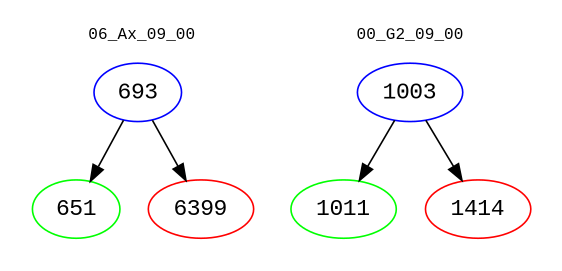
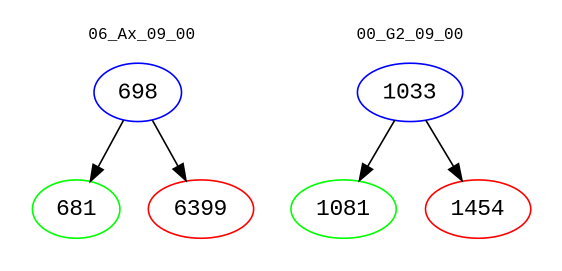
node "693": label "693" -> "698"
node "1003": label "1003" -> "1033"
node "651": label "651" -> "681"
node "1011": label "1011" -> "1081"
node "1414": label "1414" -> "1454"
